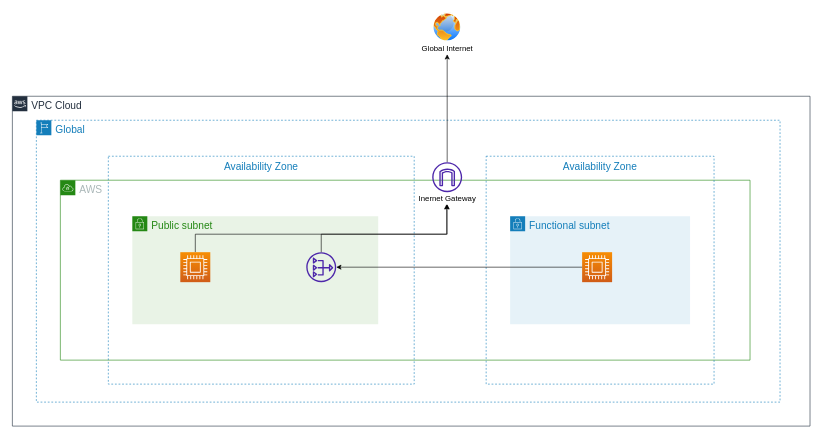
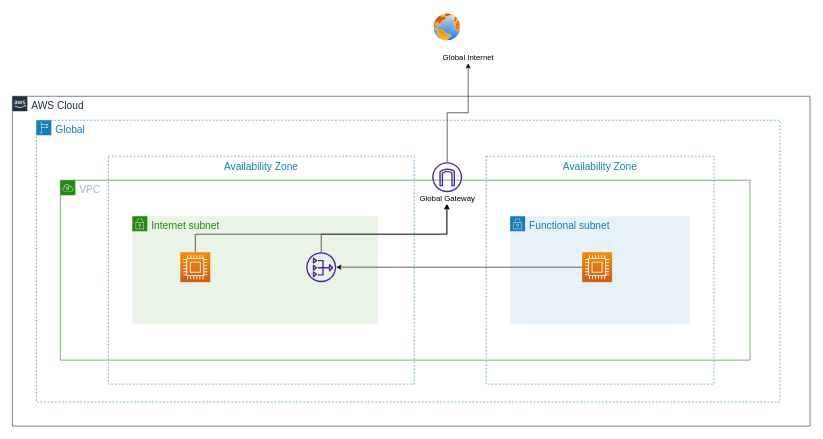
node "Global Internet": moved (447, 48) -> (468, 57)
node "VPC Cloud": label "VPC Cloud" -> "AWS Cloud"
node "AWS": label "AWS" -> "VPC"
node "Inernet Gateway": label "Inernet Gateway" -> "Global Gateway"
node "Public subnet": label "Public subnet" -> "Internet subnet"
